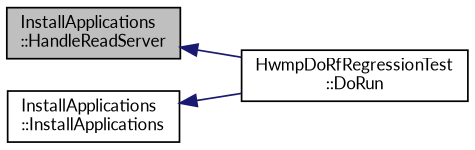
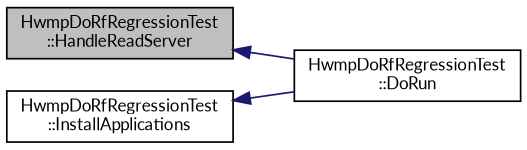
node "InstallApplications ::HandleReadServer": label "InstallApplications ::HandleReadServer" -> "HwmpDoRfRegressionTest ::HandleReadServer"
node "InstallApplications ::InstallApplications": label "InstallApplications ::InstallApplications" -> "HwmpDoRfRegressionTest ::InstallApplications"
